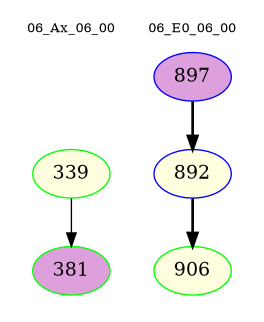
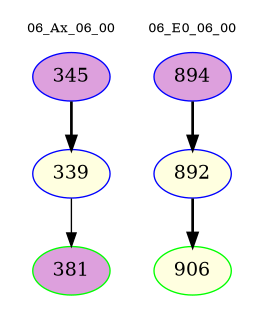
node "345": added
node "897": label "897" -> "894"
node "339": color green -> blue
